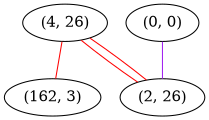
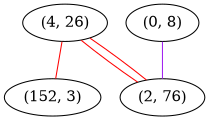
node "(0, 0)": label "(0, 0)" -> "(0, 8)"
node "(162, 3)": label "(162, 3)" -> "(152, 3)"
node "(2, 26)": label "(2, 26)" -> "(2, 76)"
